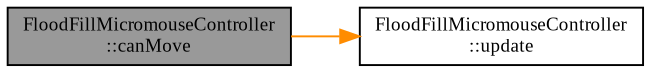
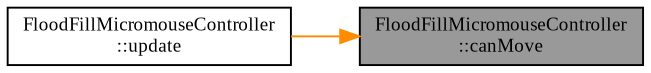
edge "FloodFillMicromouseController ::canMove" -> "FloodFillMicromouseController ::update": reversed
